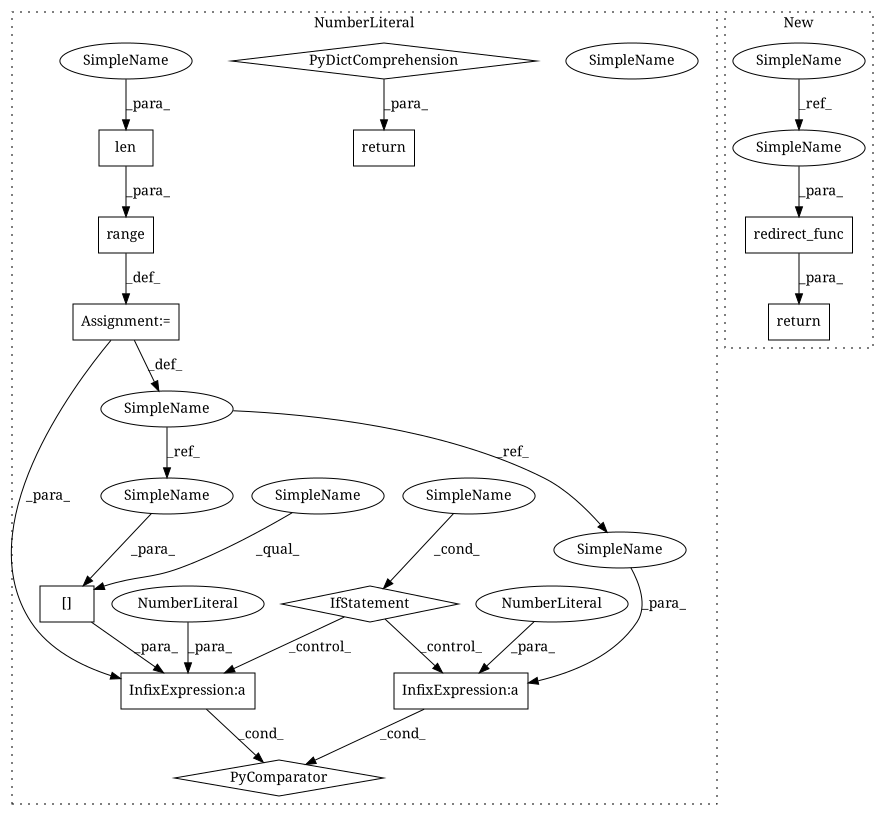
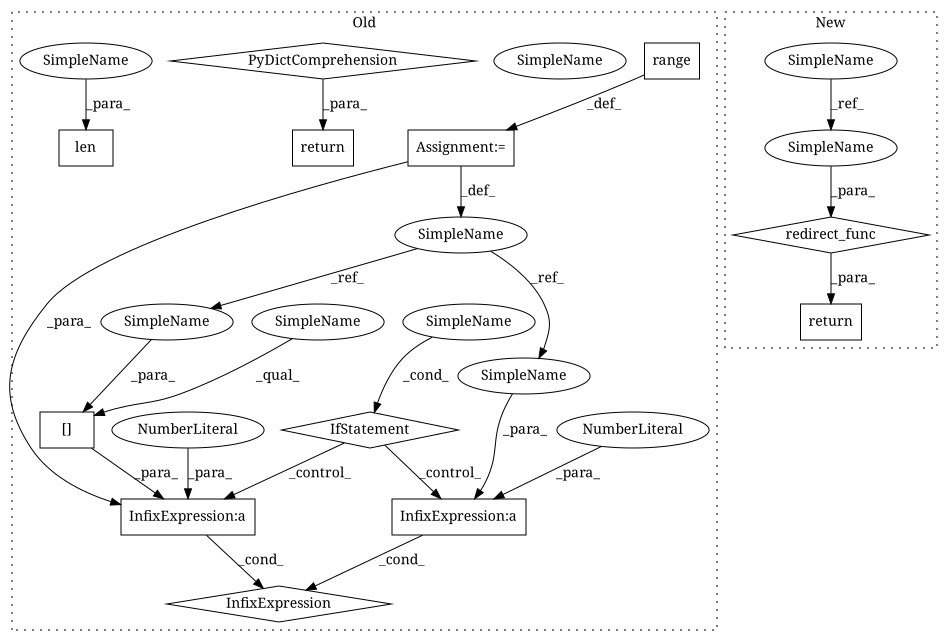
cluster "NumberLiteral": label "NumberLiteral" -> "Old"
edge "len" -> "range": removed, label "_para_"
node "redirect_func": shape box -> diamond
node "PyComparator": label "PyComparator" -> "InfixExpression"
